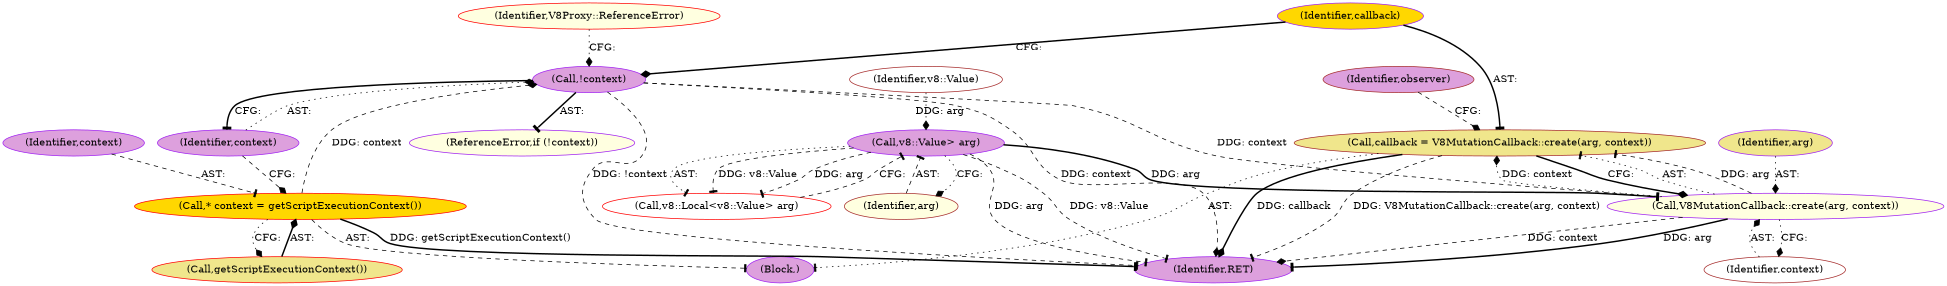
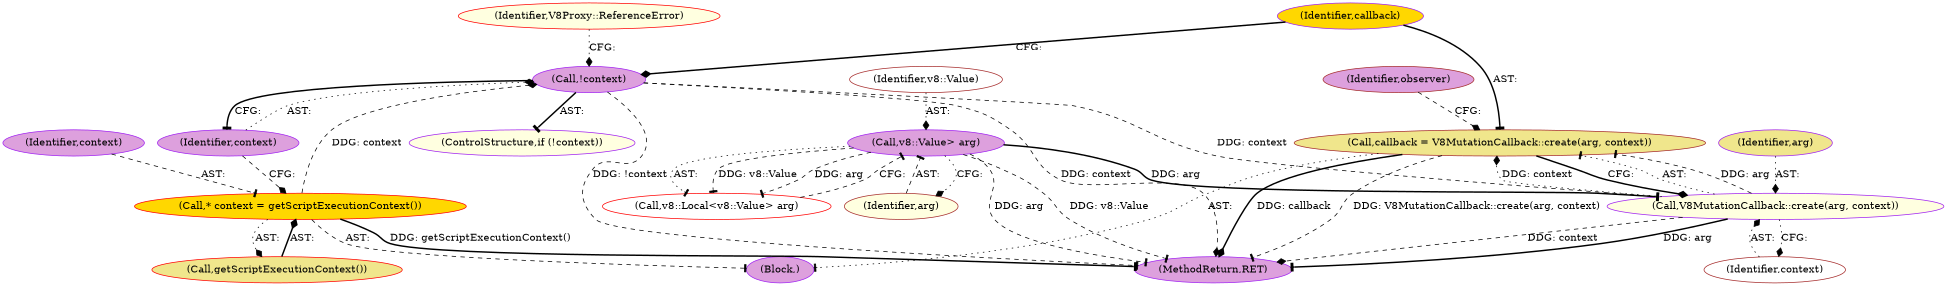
edge "(Identifier,v8::Value)" -> "(Call,v8::Value> arg)": label "DDG: arg" -> "AST: "
node "(ReferenceError,if (!context))": label "(ReferenceError,if (!context))" -> "(ControlStructure,if (!context))"
edge "(Call,* context = getScriptExecutionContext())" -> "(Call,getScriptExecutionContext())": label "CFG: " -> "AST: "
node "(Identifier,RET)": label "(Identifier,RET)" -> "(MethodReturn,RET)"
